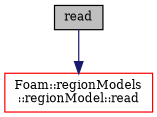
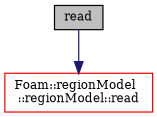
node "Foam::regionModels ::regionModel::read": label "Foam::regionModels ::regionModel::read" -> "Foam::regionModel ::regionModel::read"
